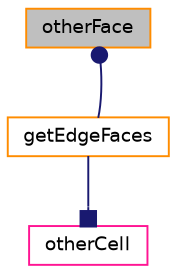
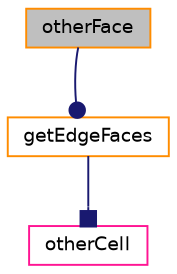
edge "getEdgeFaces" -> "otherFace": reversed
